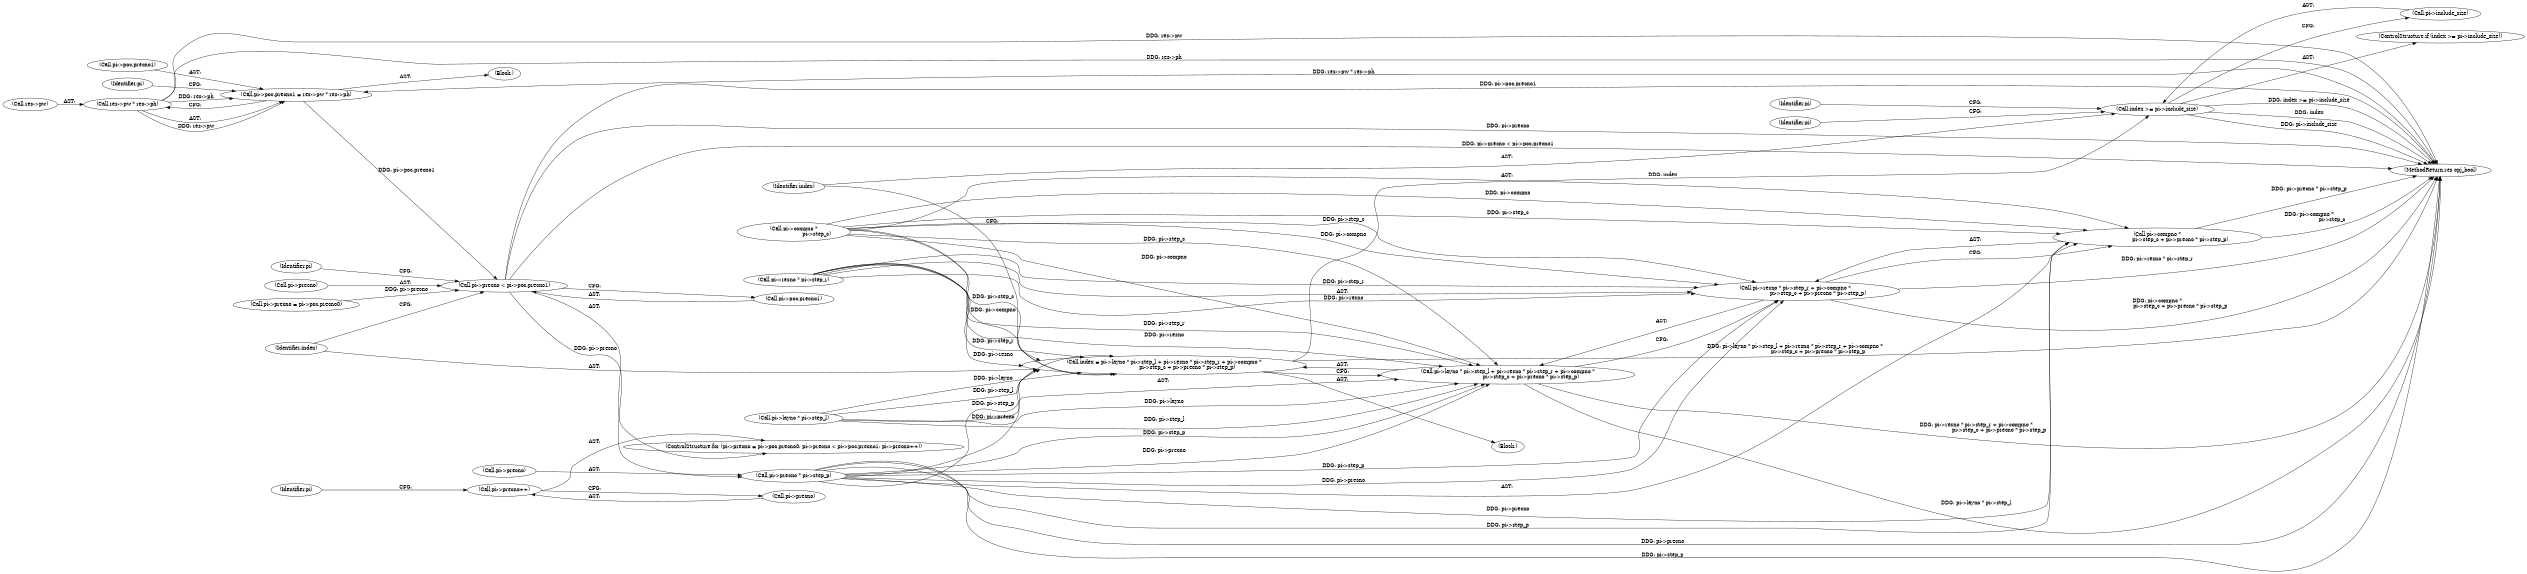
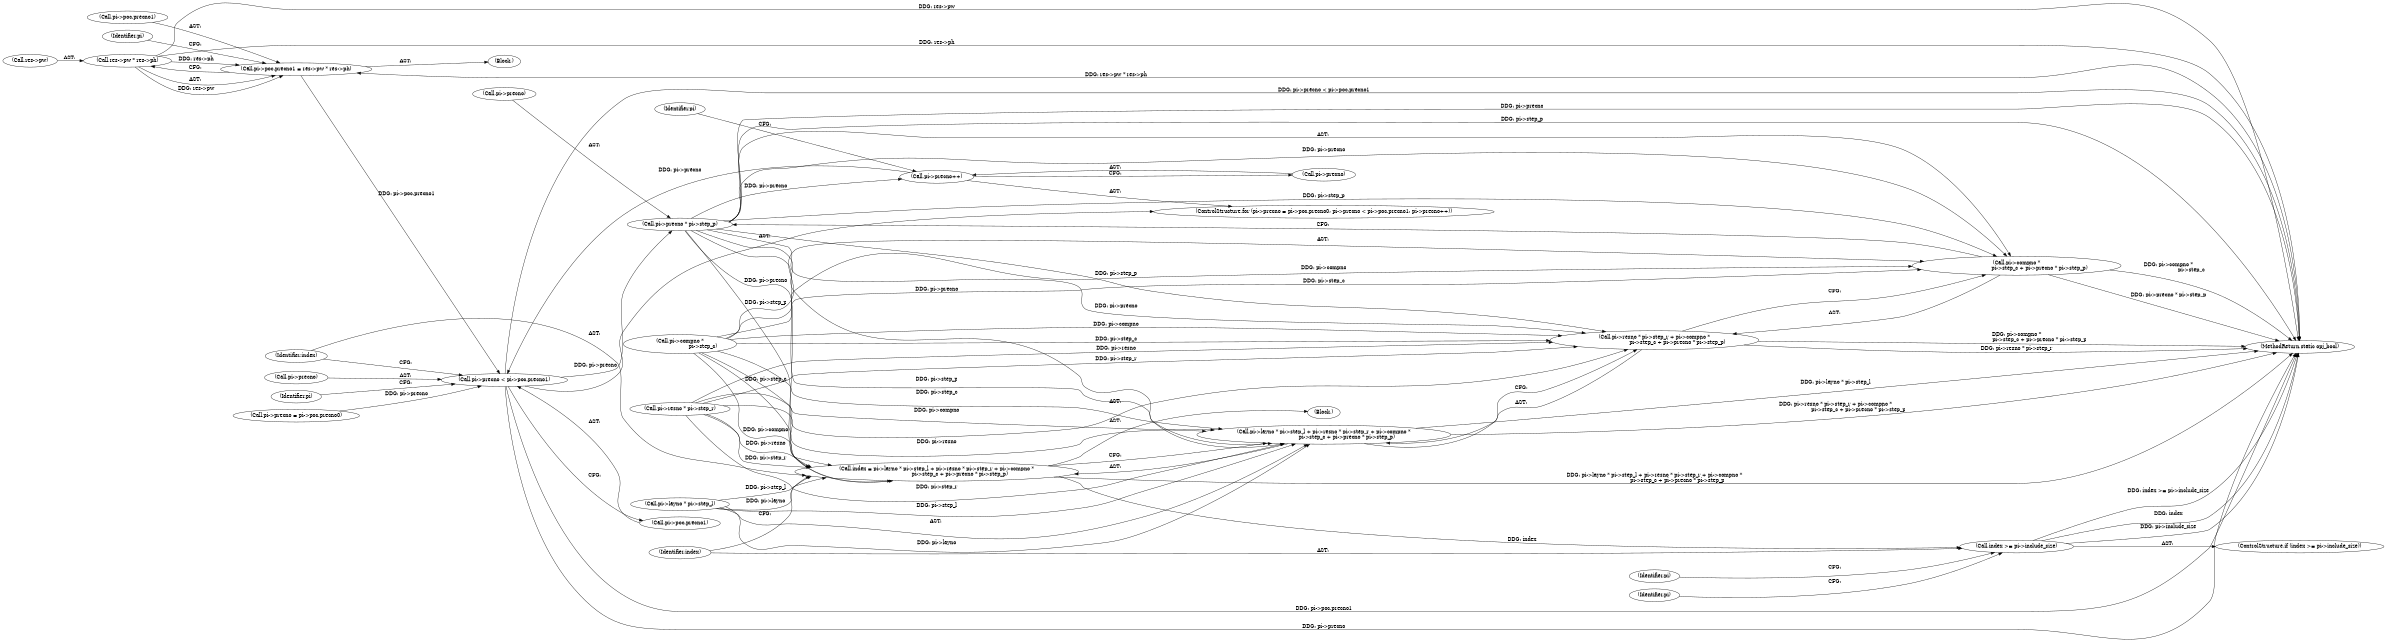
node "(Call,pi->include_size)": removed
node "(MethodReturn,res opj_bool)": label "(MethodReturn,res opj_bool)" -> "(MethodReturn,static opj_bool)"
edge "(Call,pi->precno * pi->step_p)" -> "(Call,pi->precno++)": added, label "DDG: pi->precno"
edge "(Call,pi->precno++)" -> "(Call,pi->precno < pi->poc.precno1)": added, label "DDG: pi->precno"
edge "(Call,pi->compno * pi->step_c + pi->precno * pi->step_p)" -> "(Call,pi->precno * pi->step_p)": added, label "CFG:"
